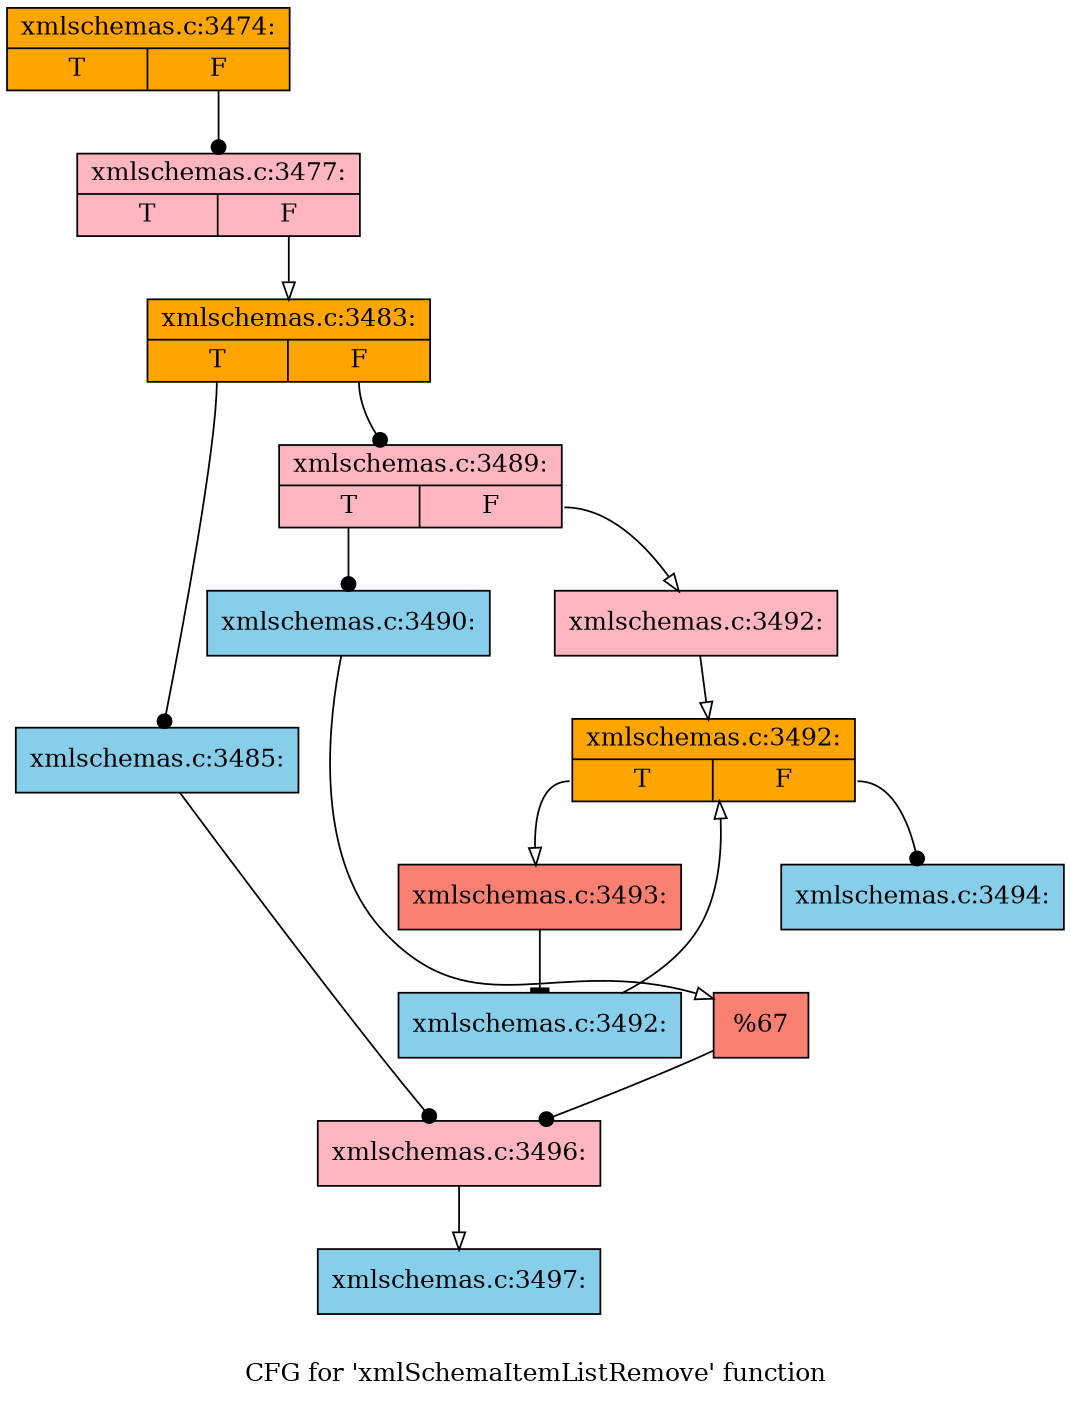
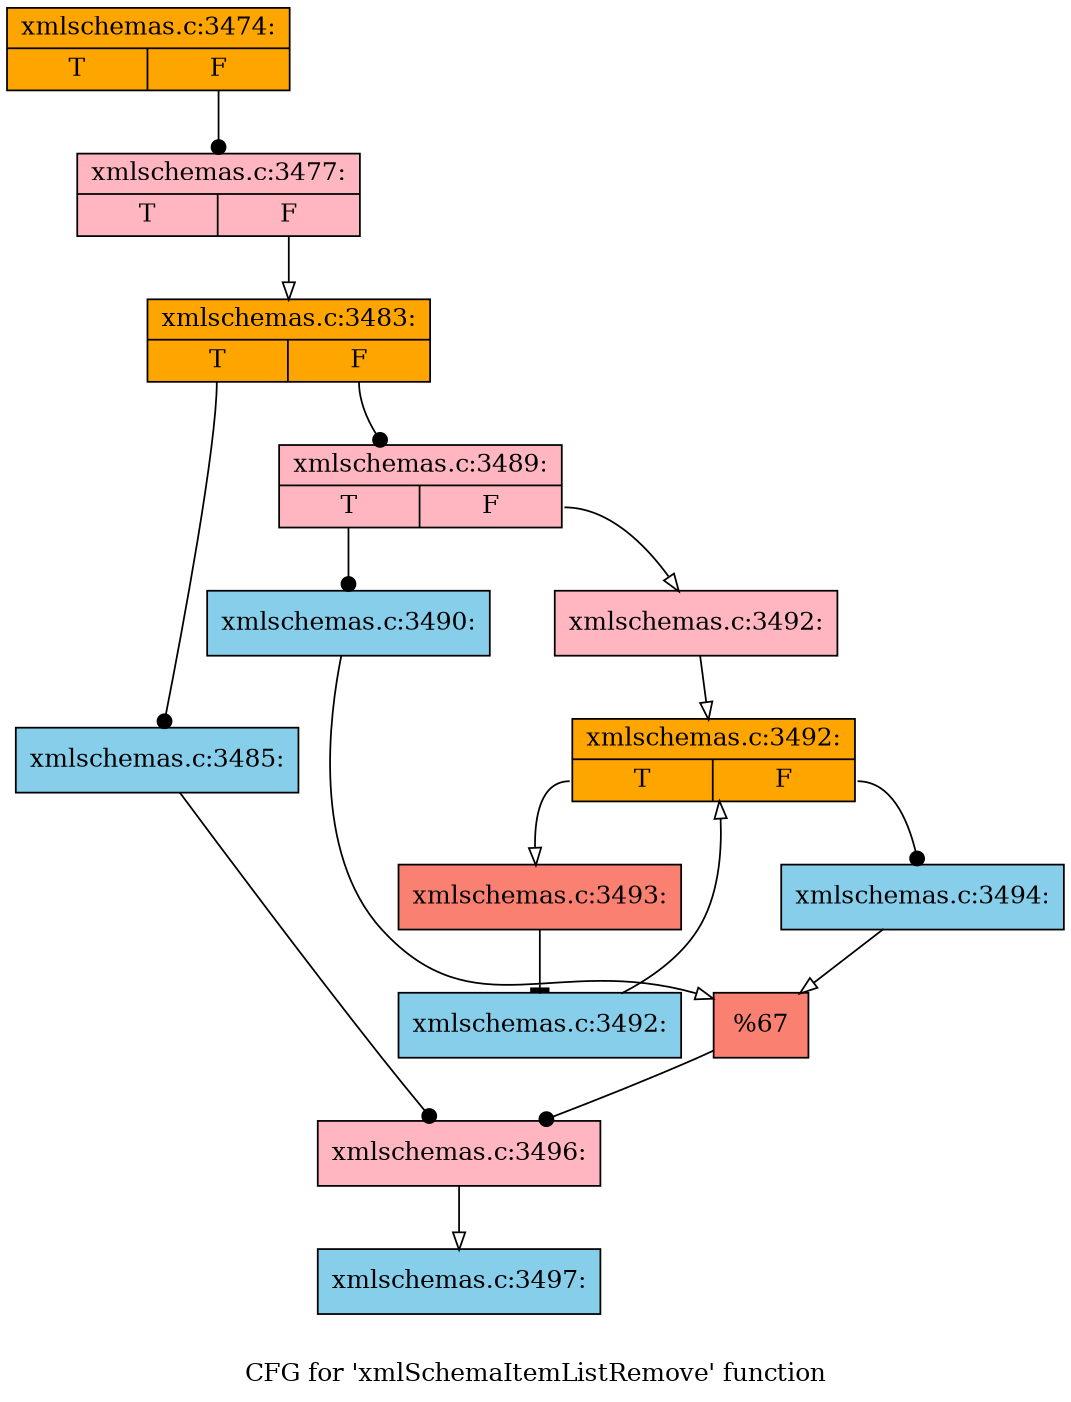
edge "xmlschemas.c:3494:" -> "%67": added
